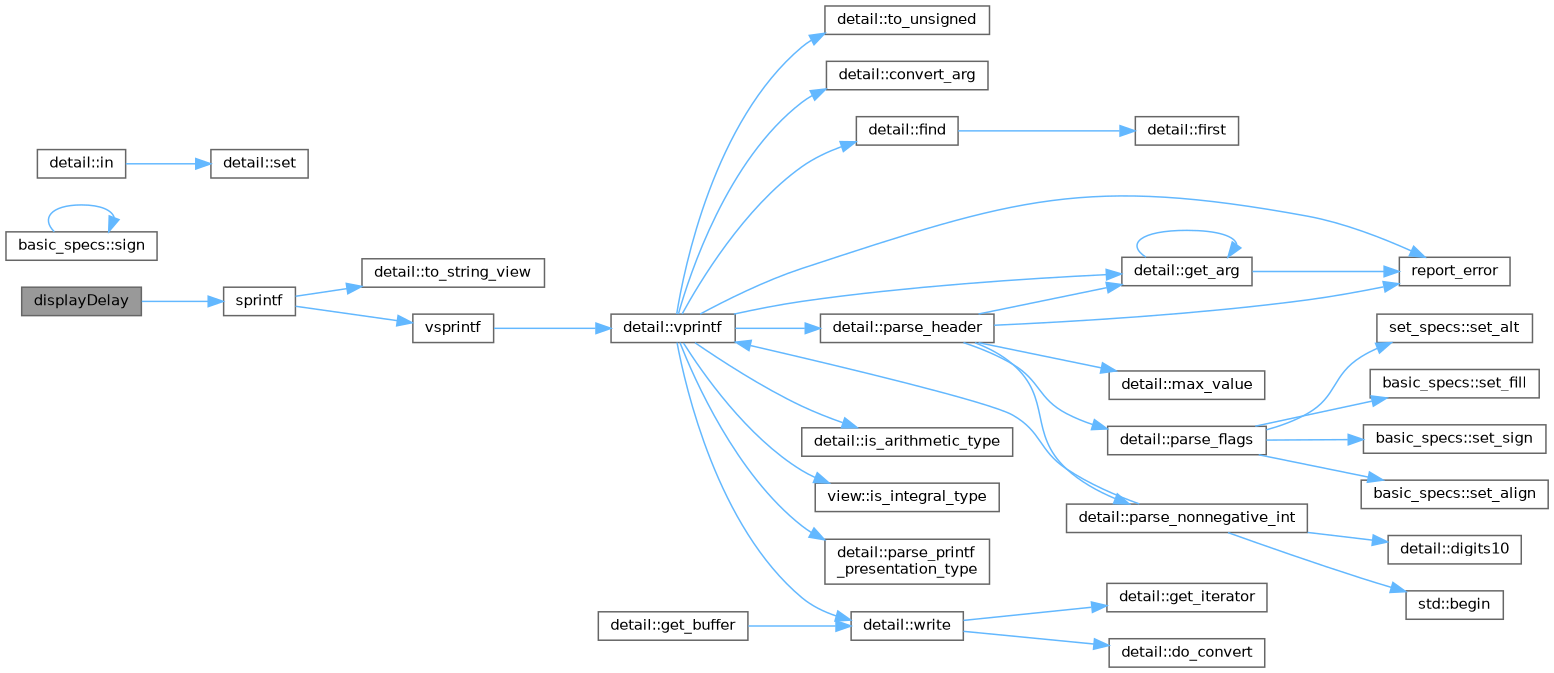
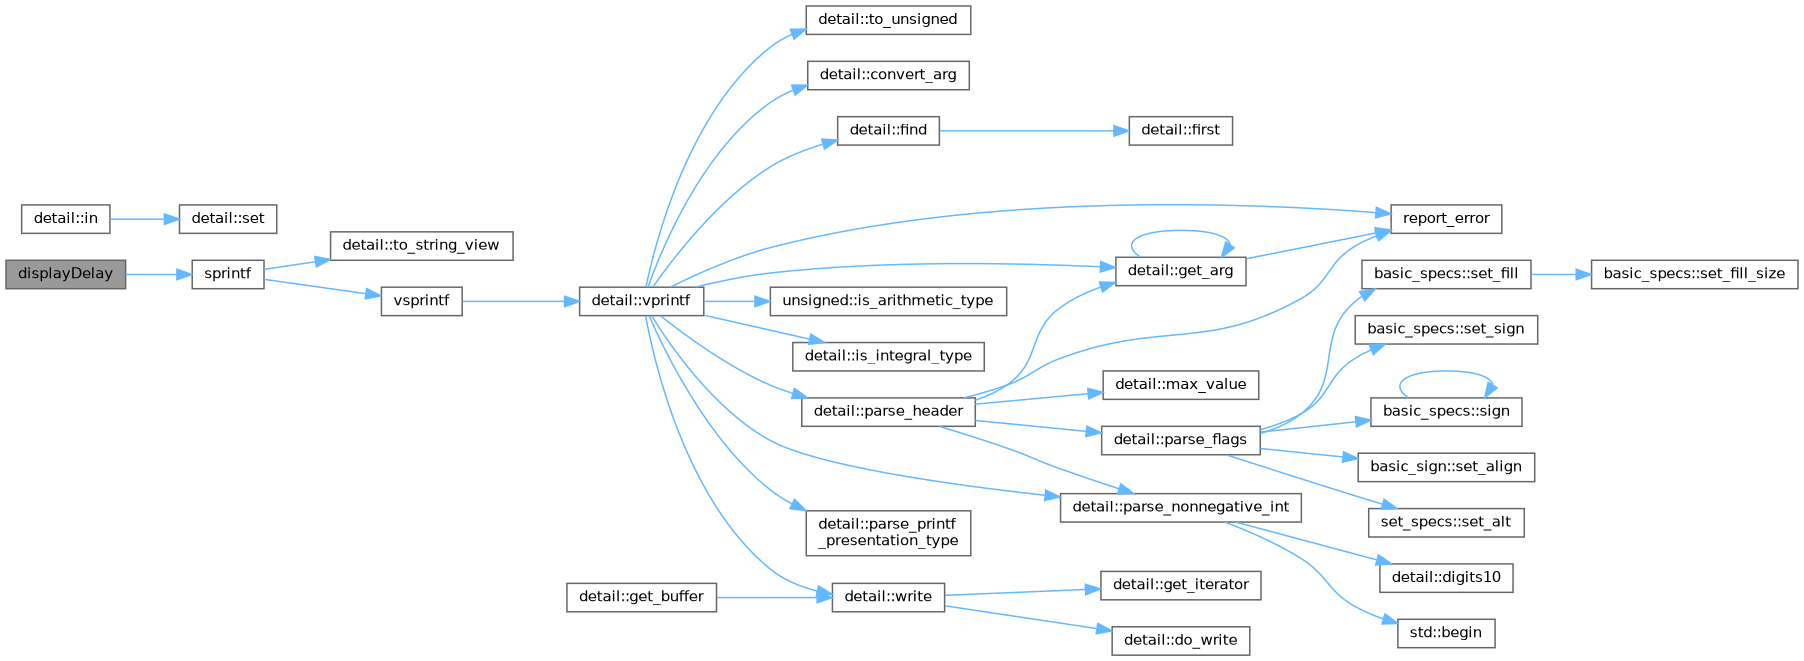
node "basic_specs::set_fill_size": added
edge "detail::parse_nonnegative_int" -> "detail::vprintf": reversed
edge "detail::parse_flags" -> "basic_specs::sign": added
node "detail::is_arithmetic_type": label "detail::is_arithmetic_type" -> "unsigned::is_arithmetic_type"
node "basic_specs::set_align": label "basic_specs::set_align" -> "basic_sign::set_align"
node "view::is_integral_type": label "view::is_integral_type" -> "detail::is_integral_type"
node "detail::do_convert": label "detail::do_convert" -> "detail::do_write"
